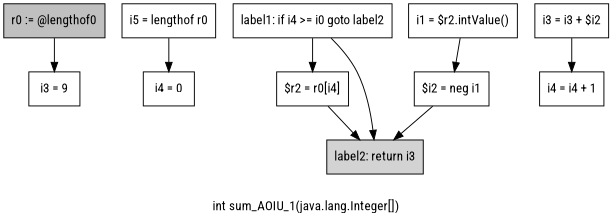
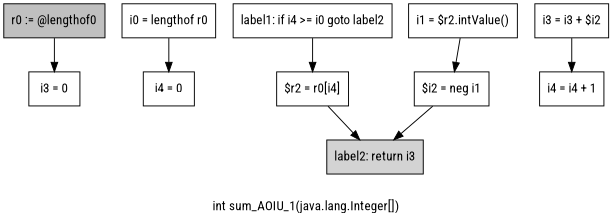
node "i5 = lengthof r0": label "i5 = lengthof r0" -> "i0 = lengthof r0"
edge "label1: if i4 >= i0 goto label2" -> "label2: return i3": removed
node "i3 = 9": label "i3 = 9" -> "i3 = 0"
